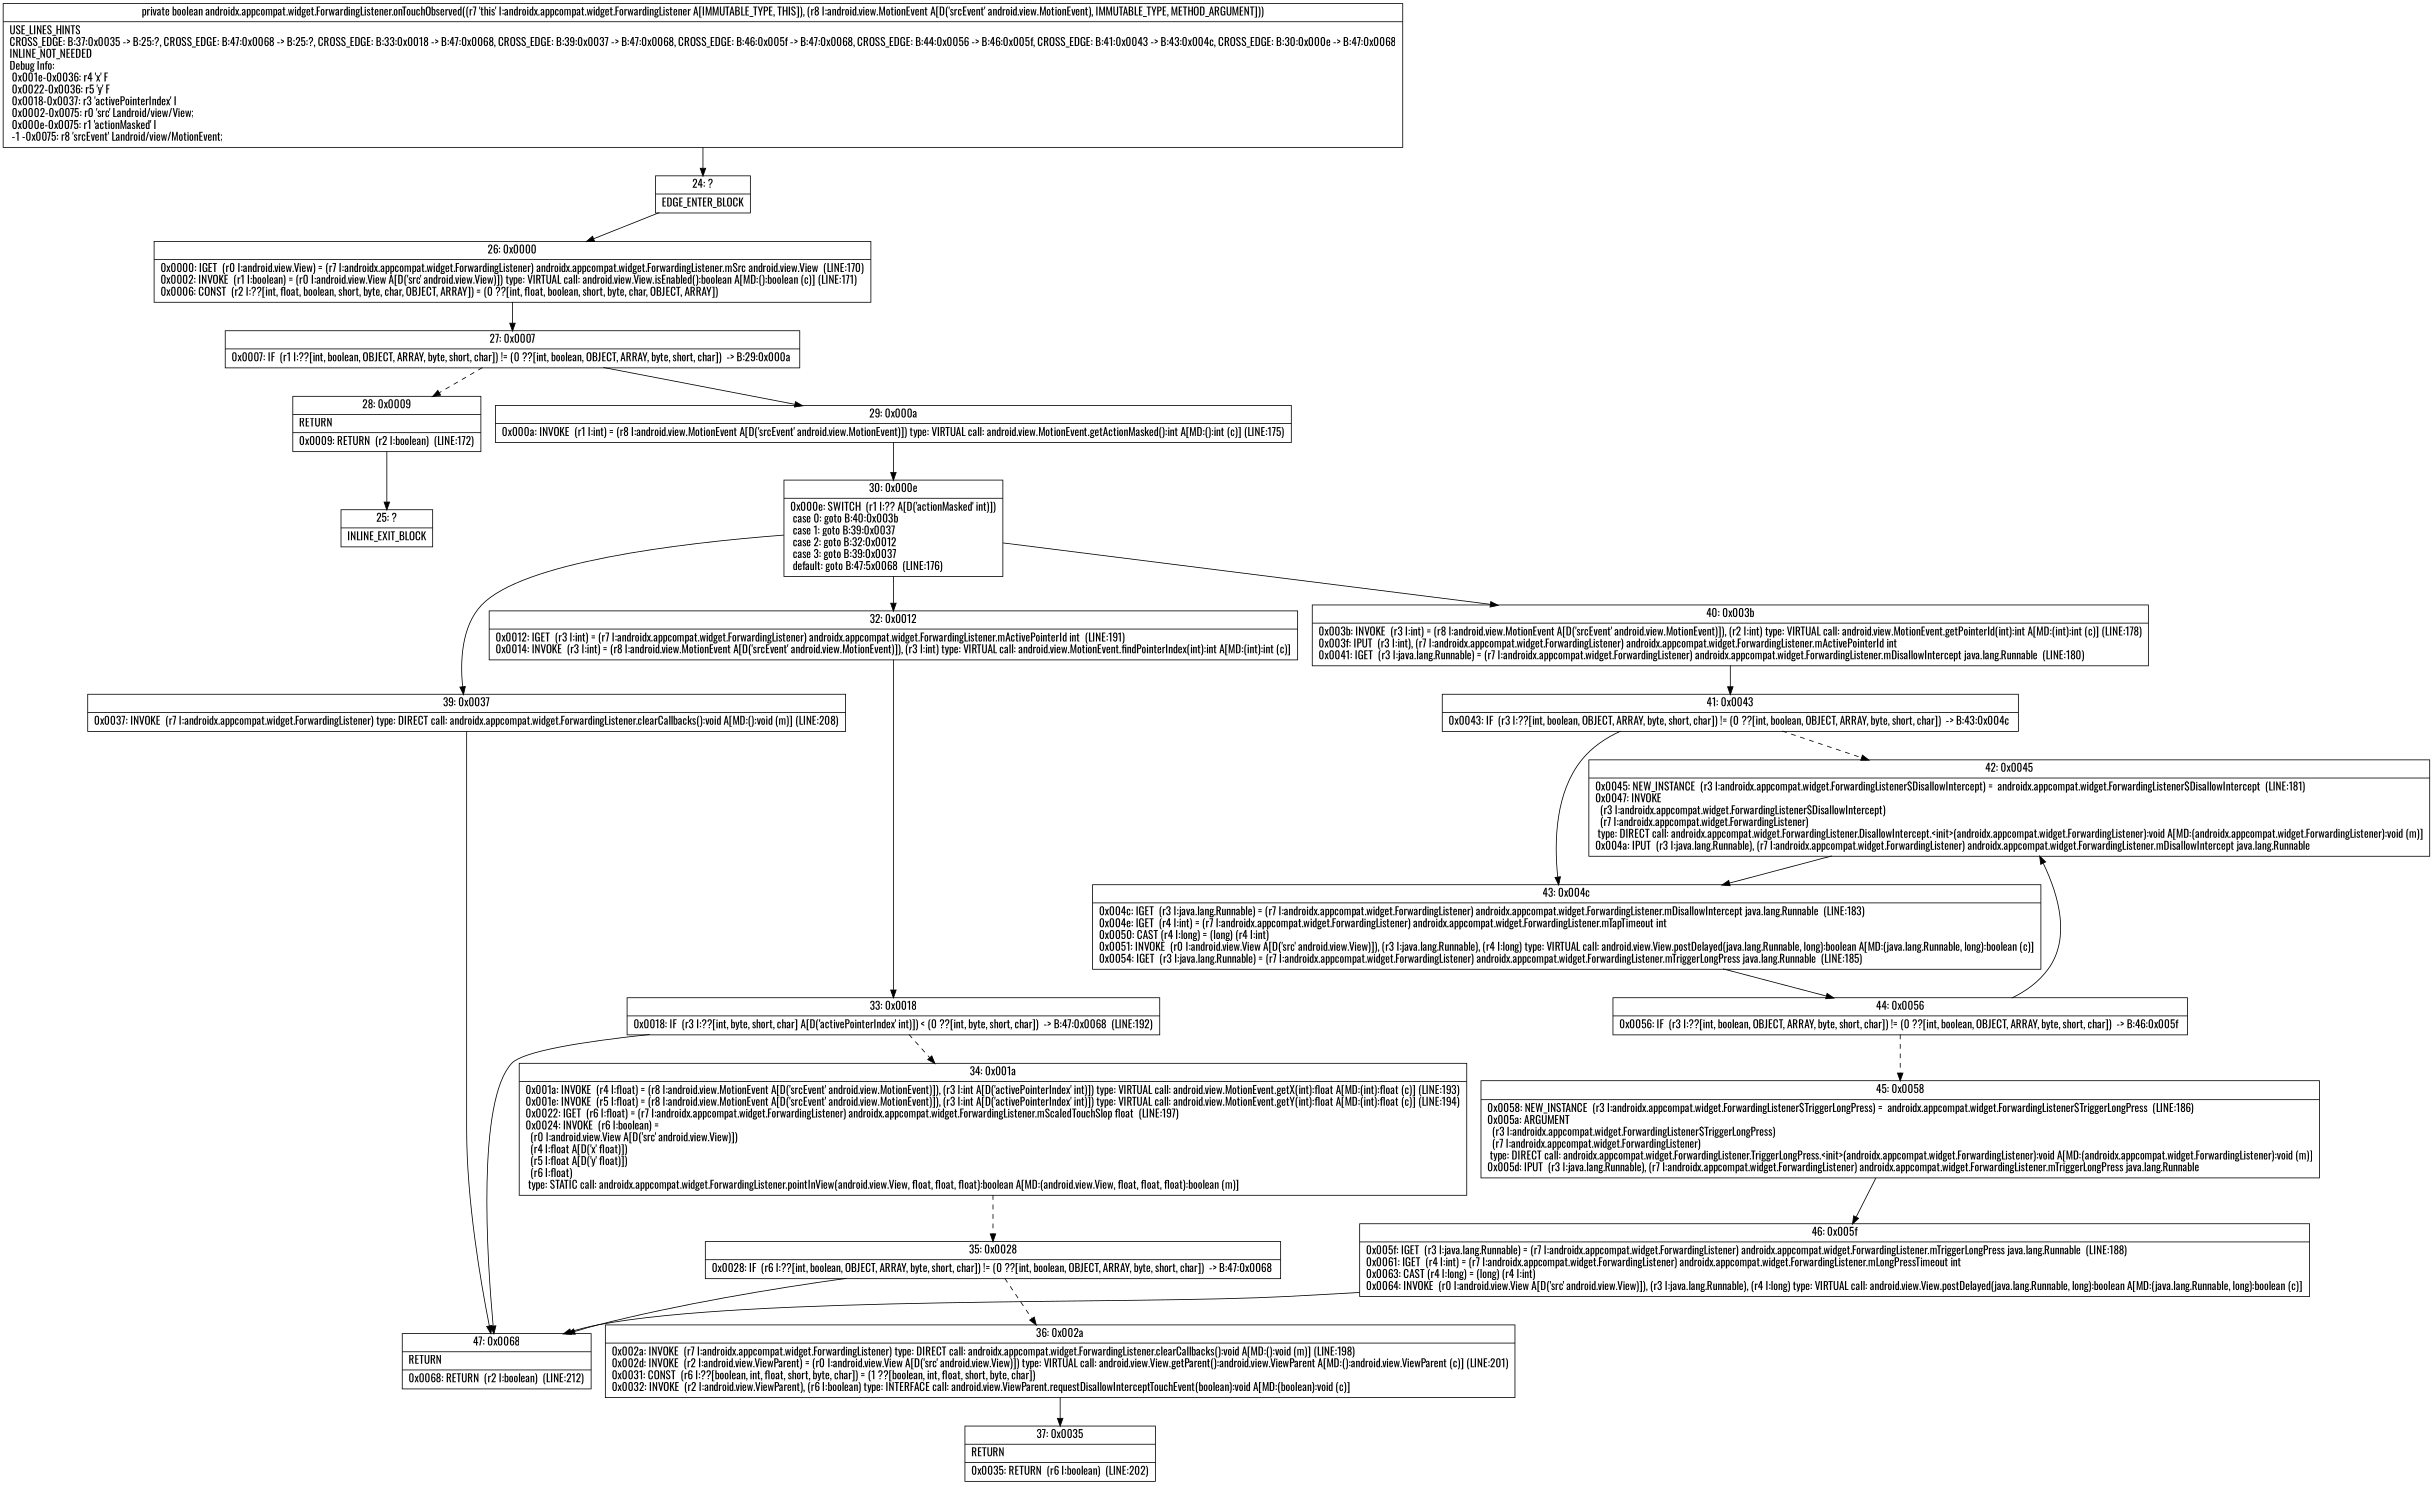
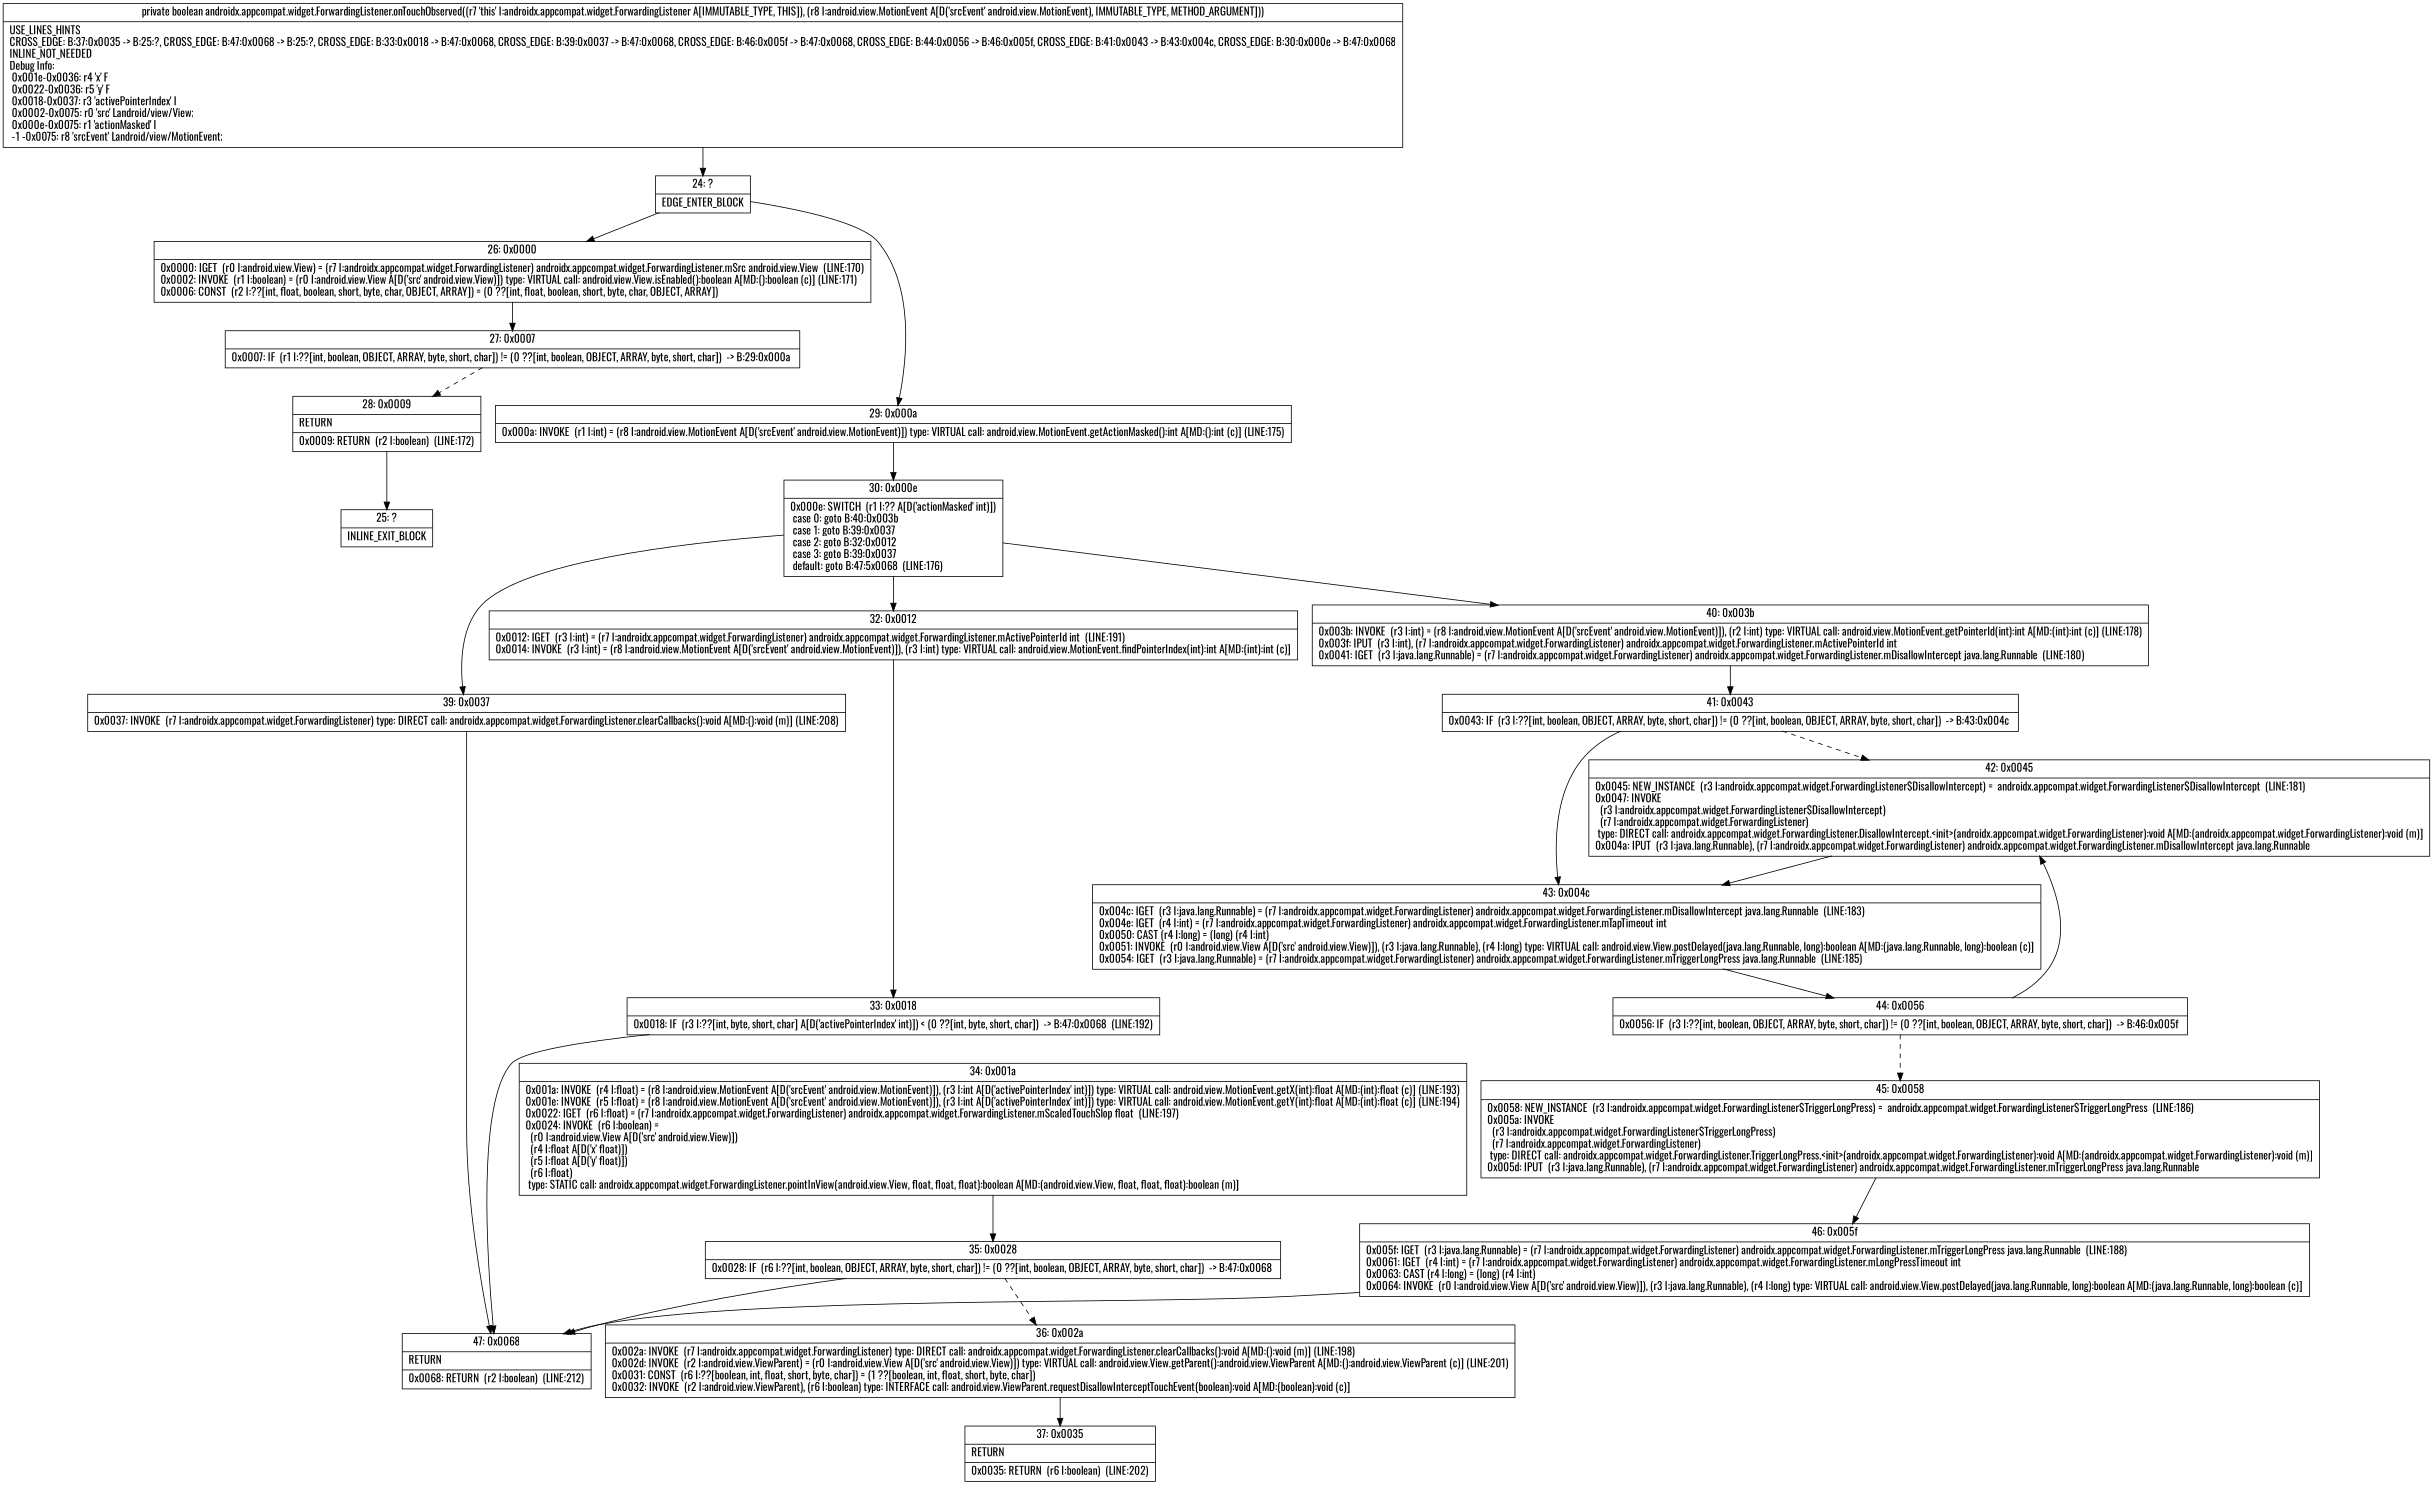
edge "27: 0x0007" -> "29: 0x000a": now "24: ?" -> "29: 0x000a"
edge "33: 0x0018" -> "34: 0x001a": removed
node "45: 0x0058": text "0x005a: ARGUMENT" -> "0x005a: INVOKE"
edge "34: 0x001a" -> "35: 0x0028": style dashed -> solid
